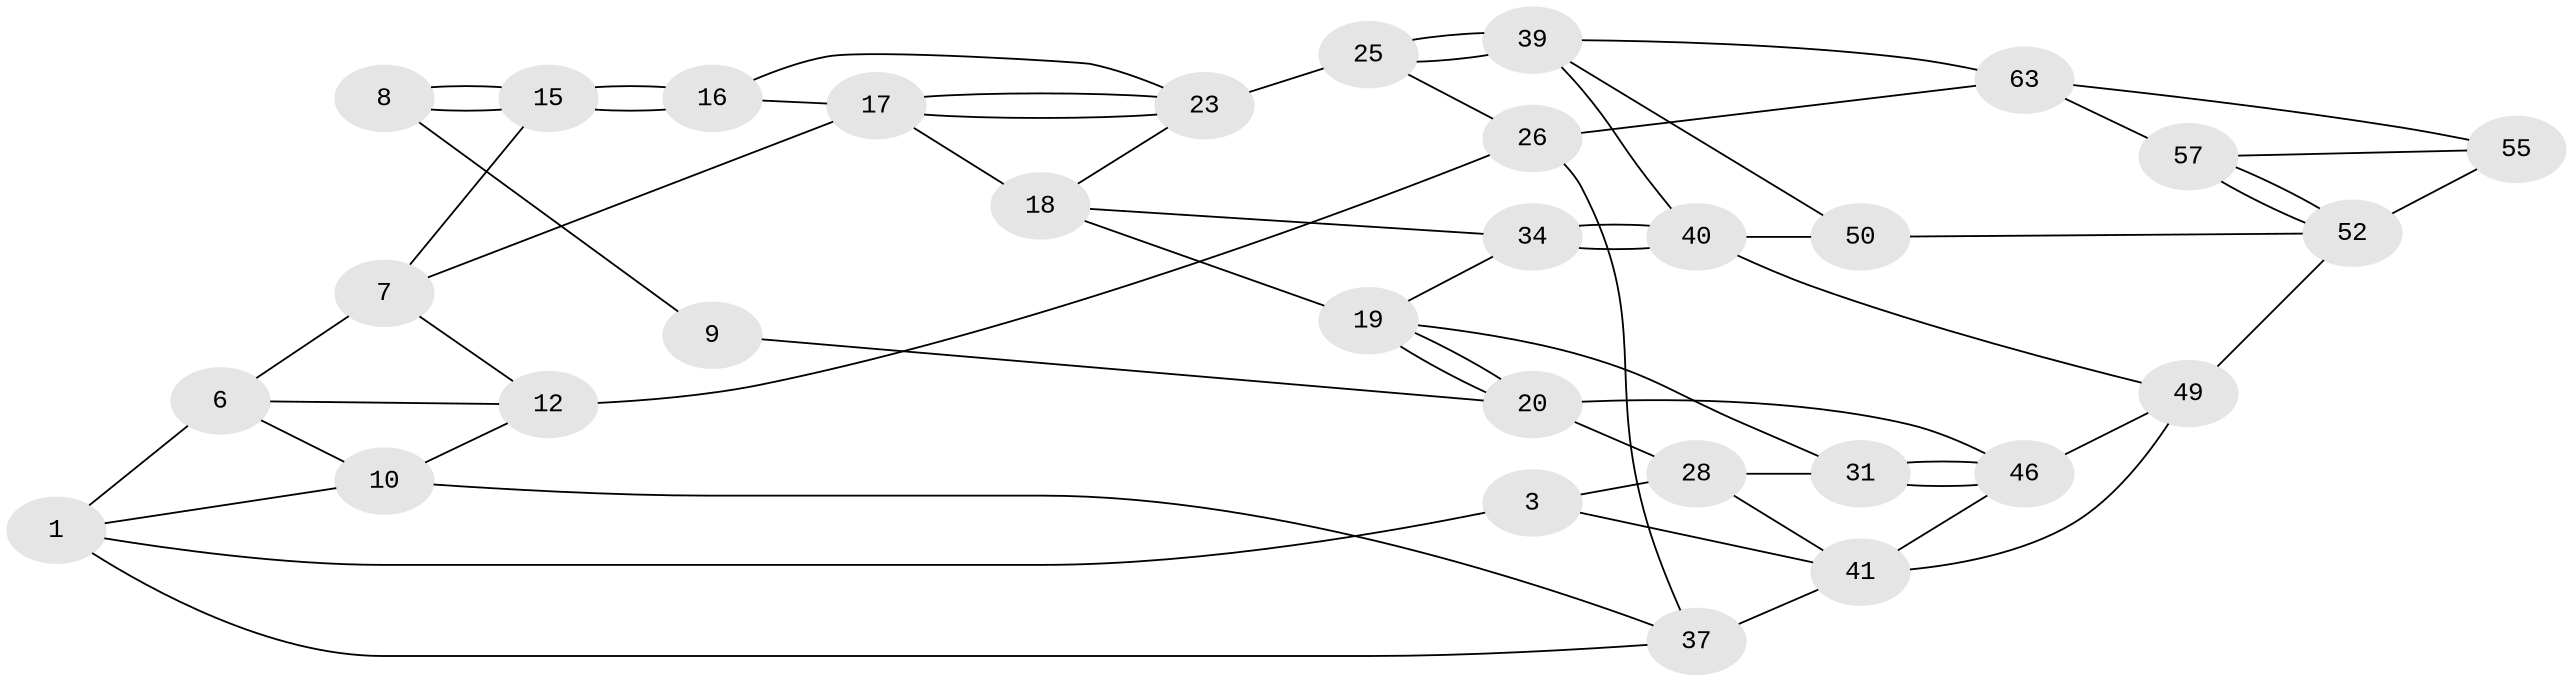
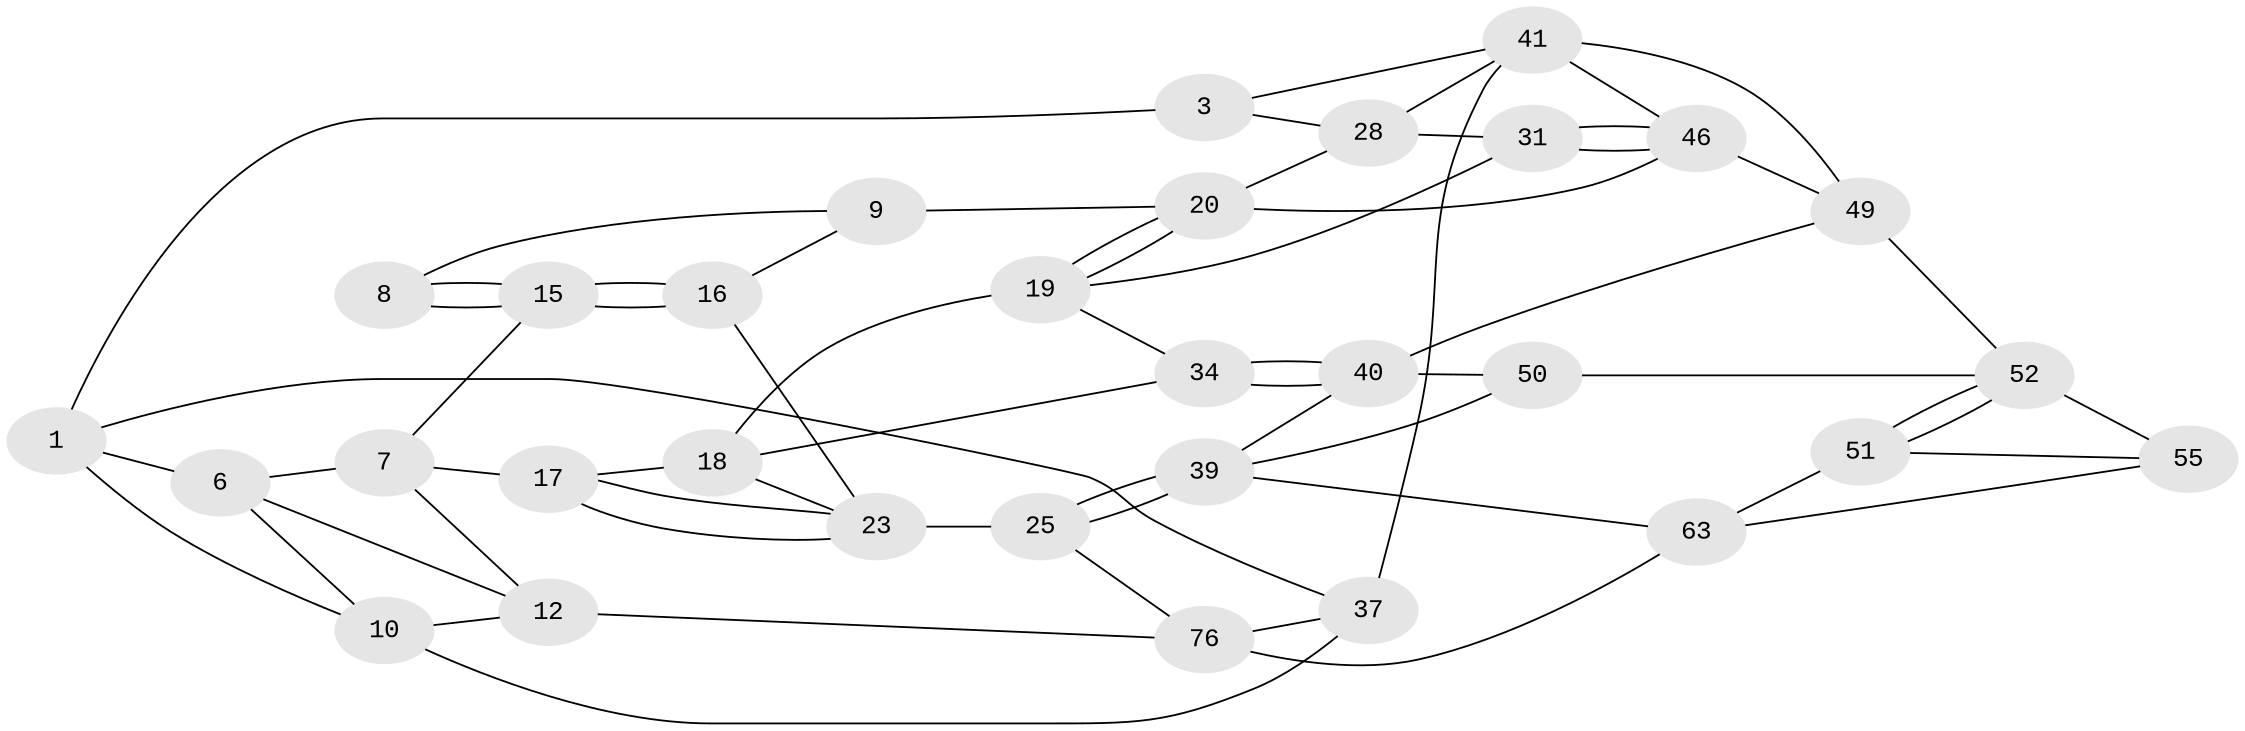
edge "16" -- "17": now "16" -- "9"
node "26": label "26" -> "76"
node "57": label "57" -> "51"
